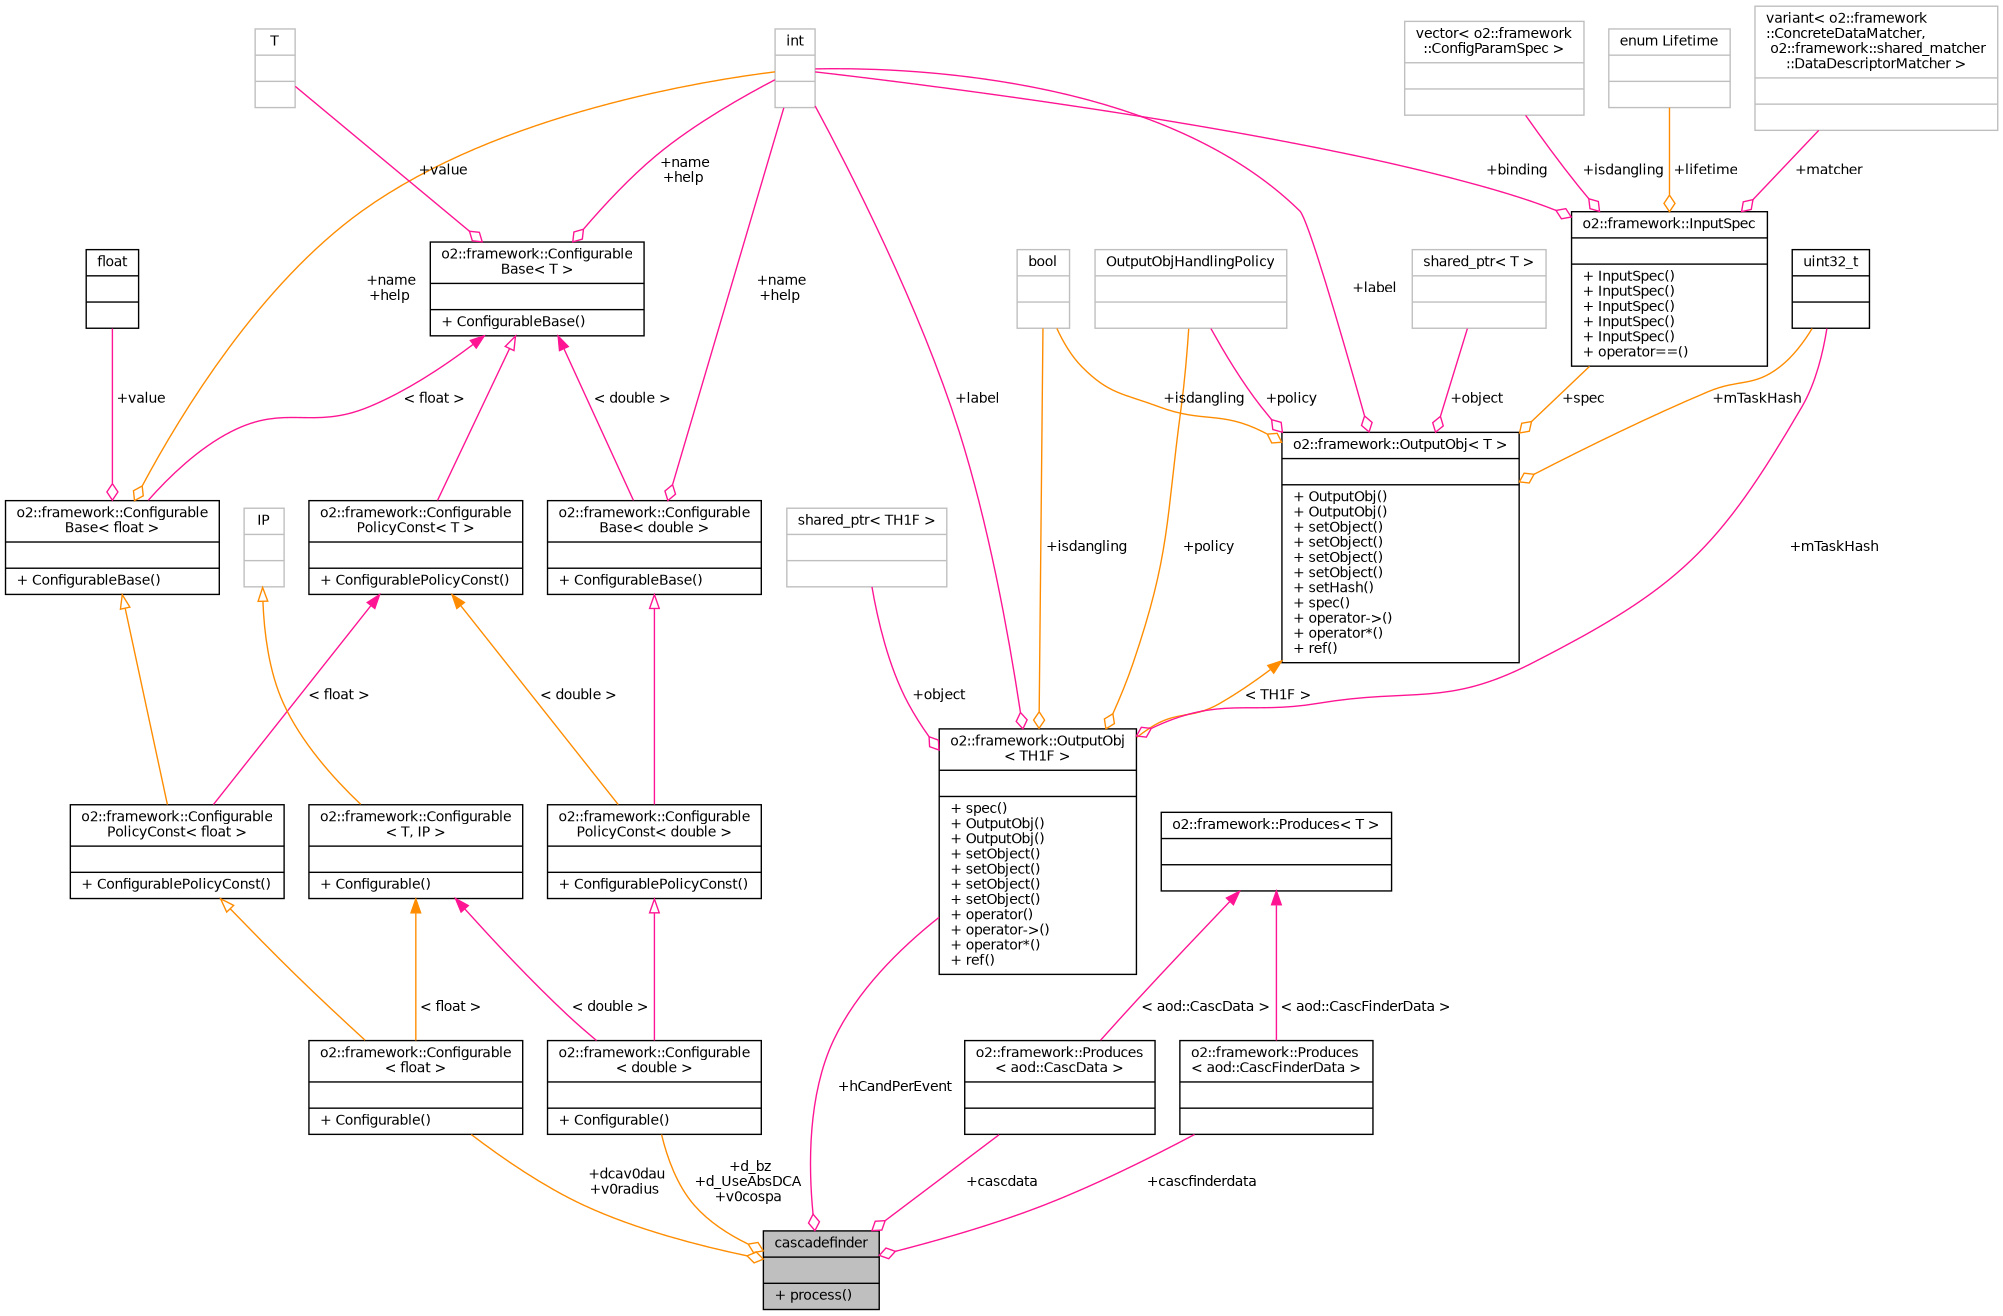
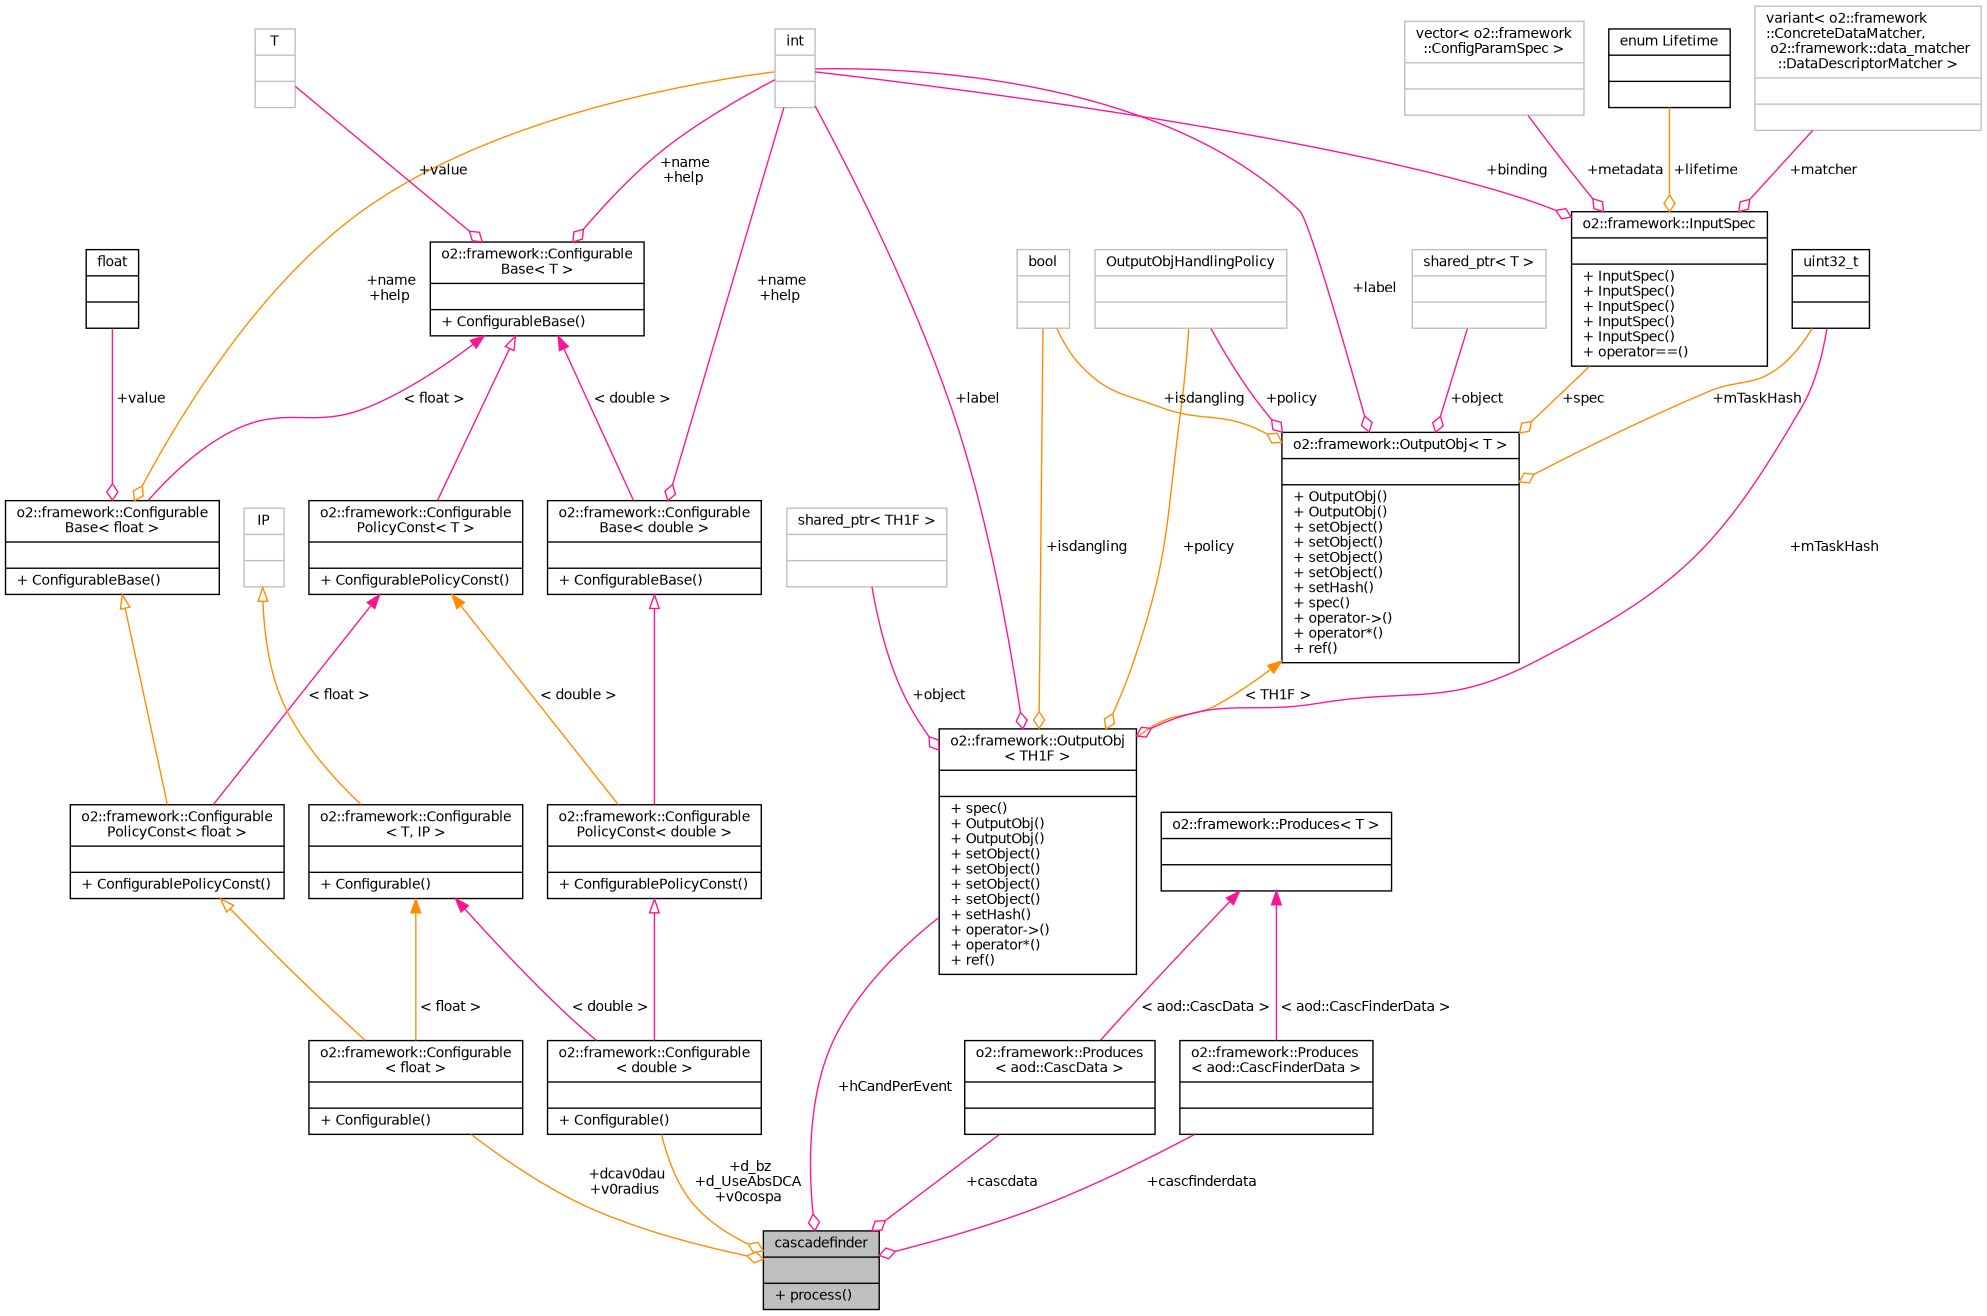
node "variant< o2::framework": text "o2::framework::shared_matcher" -> "o2::framework::data_matcher"
node "enum Lifetime": color grey75 -> black
edge "vector< o2::framework" -> "o2::framework::InputSpec": label " +isdangling" -> " +metadata"
node "o2::framework::OutputObj": text "+ operator()" -> "+ setHash()"
